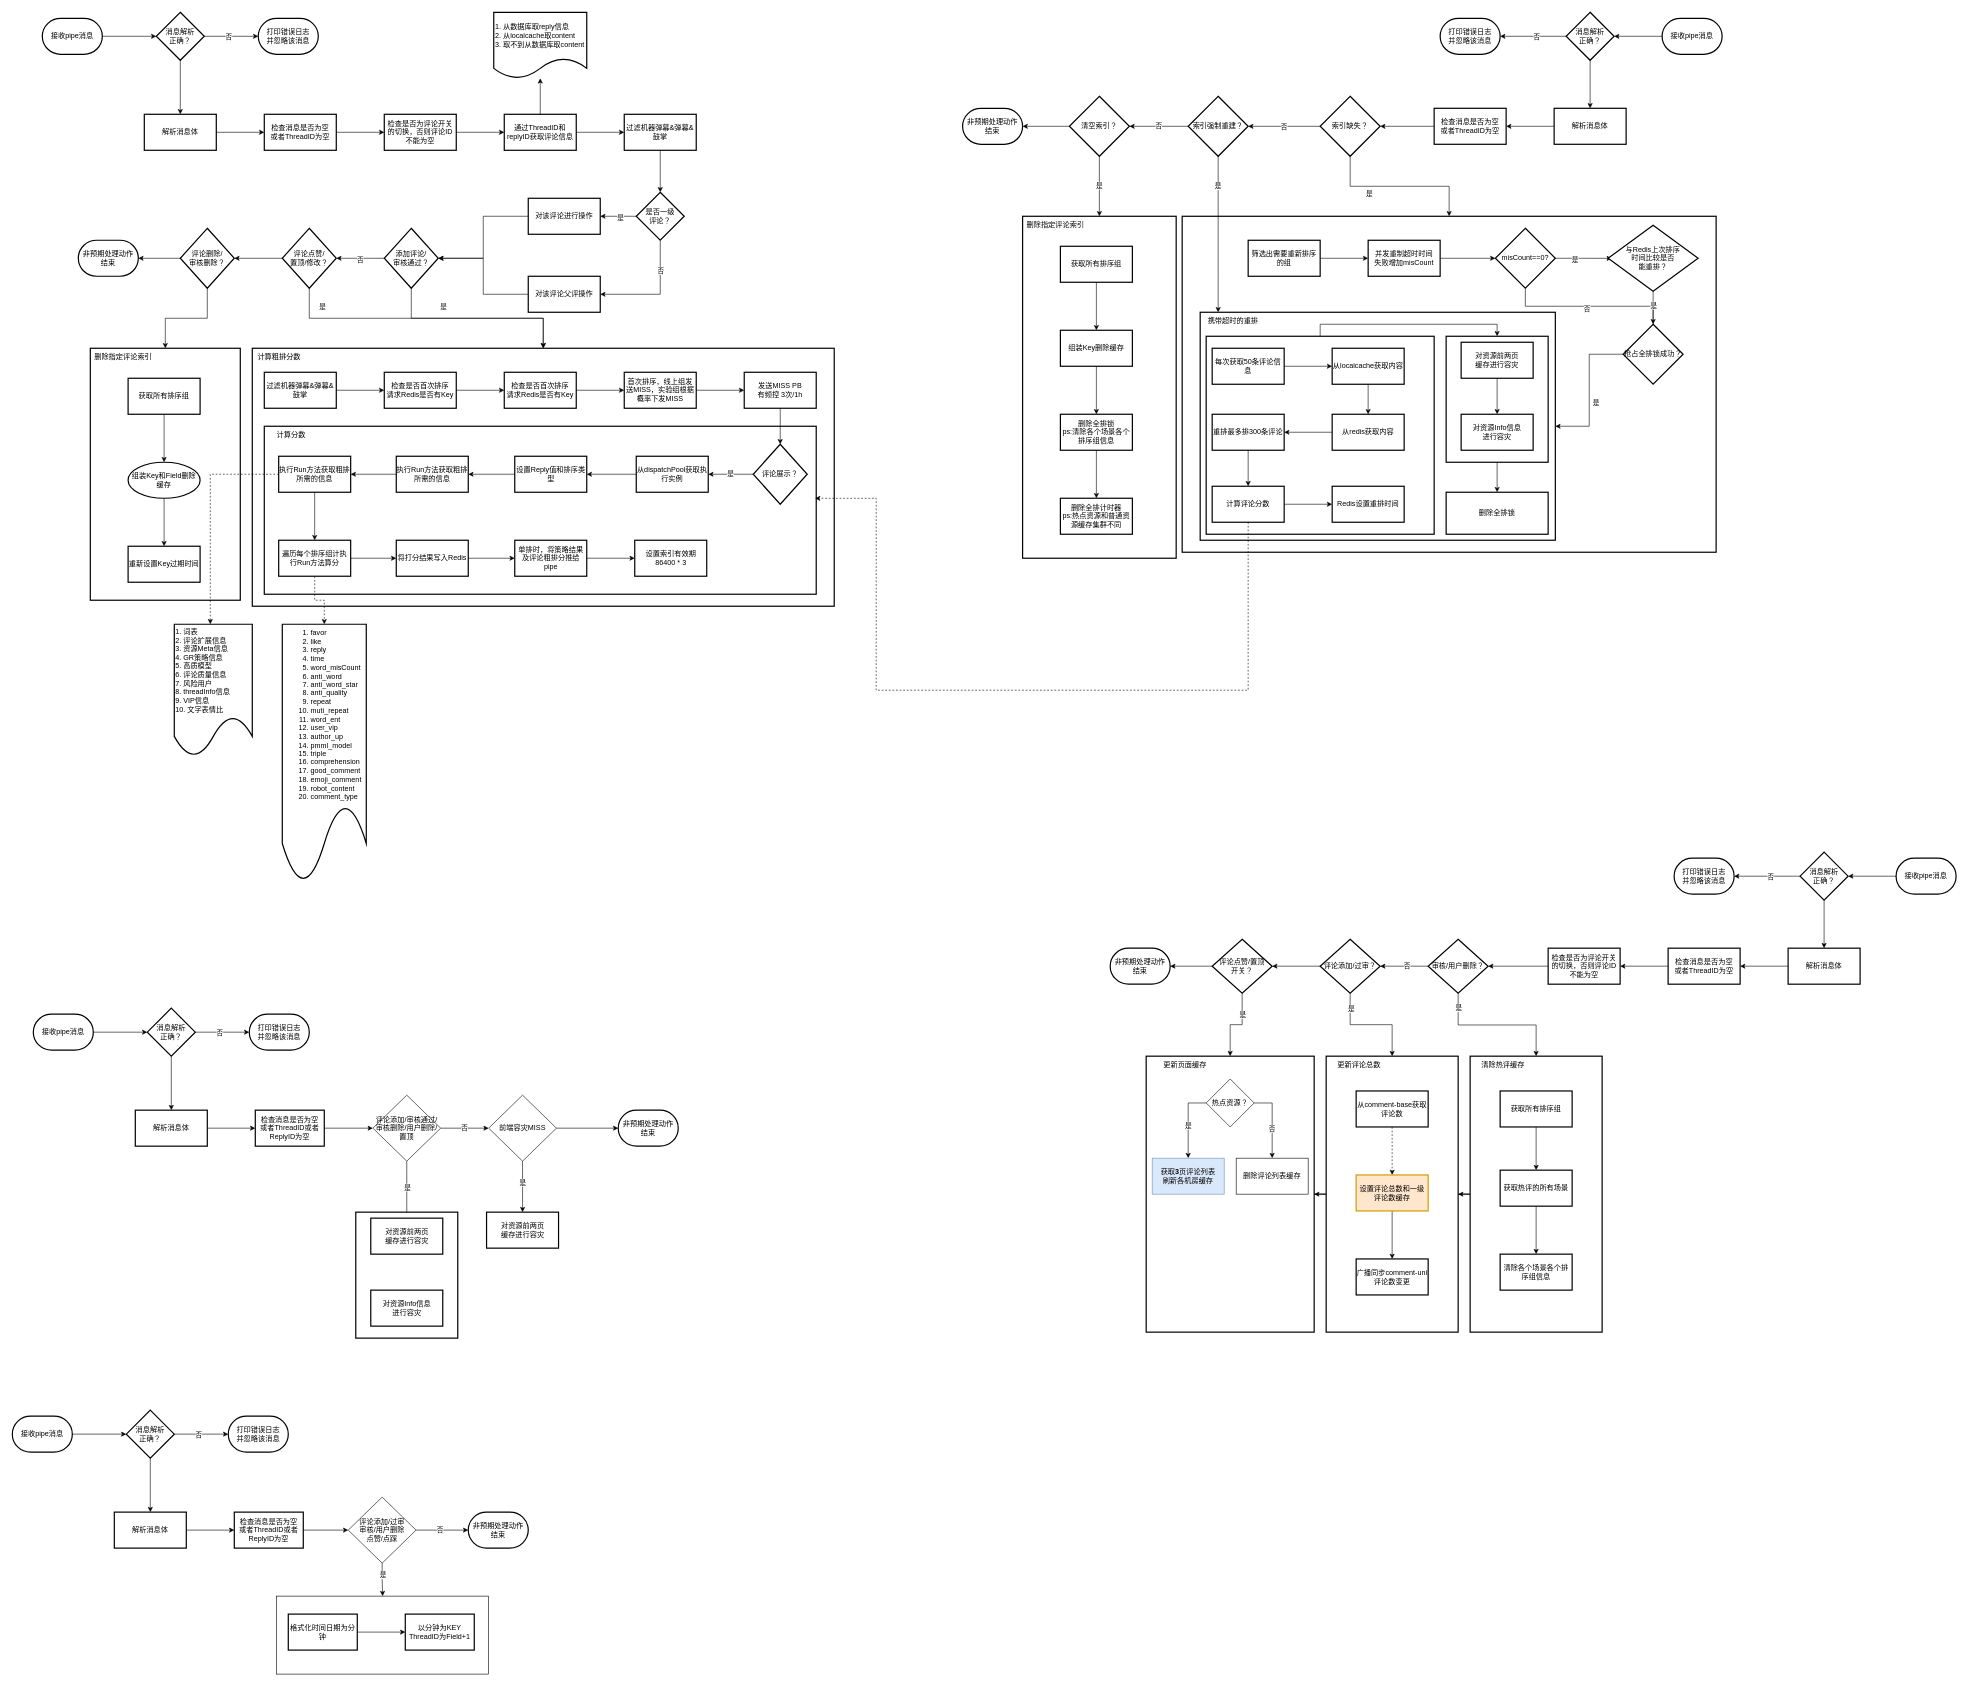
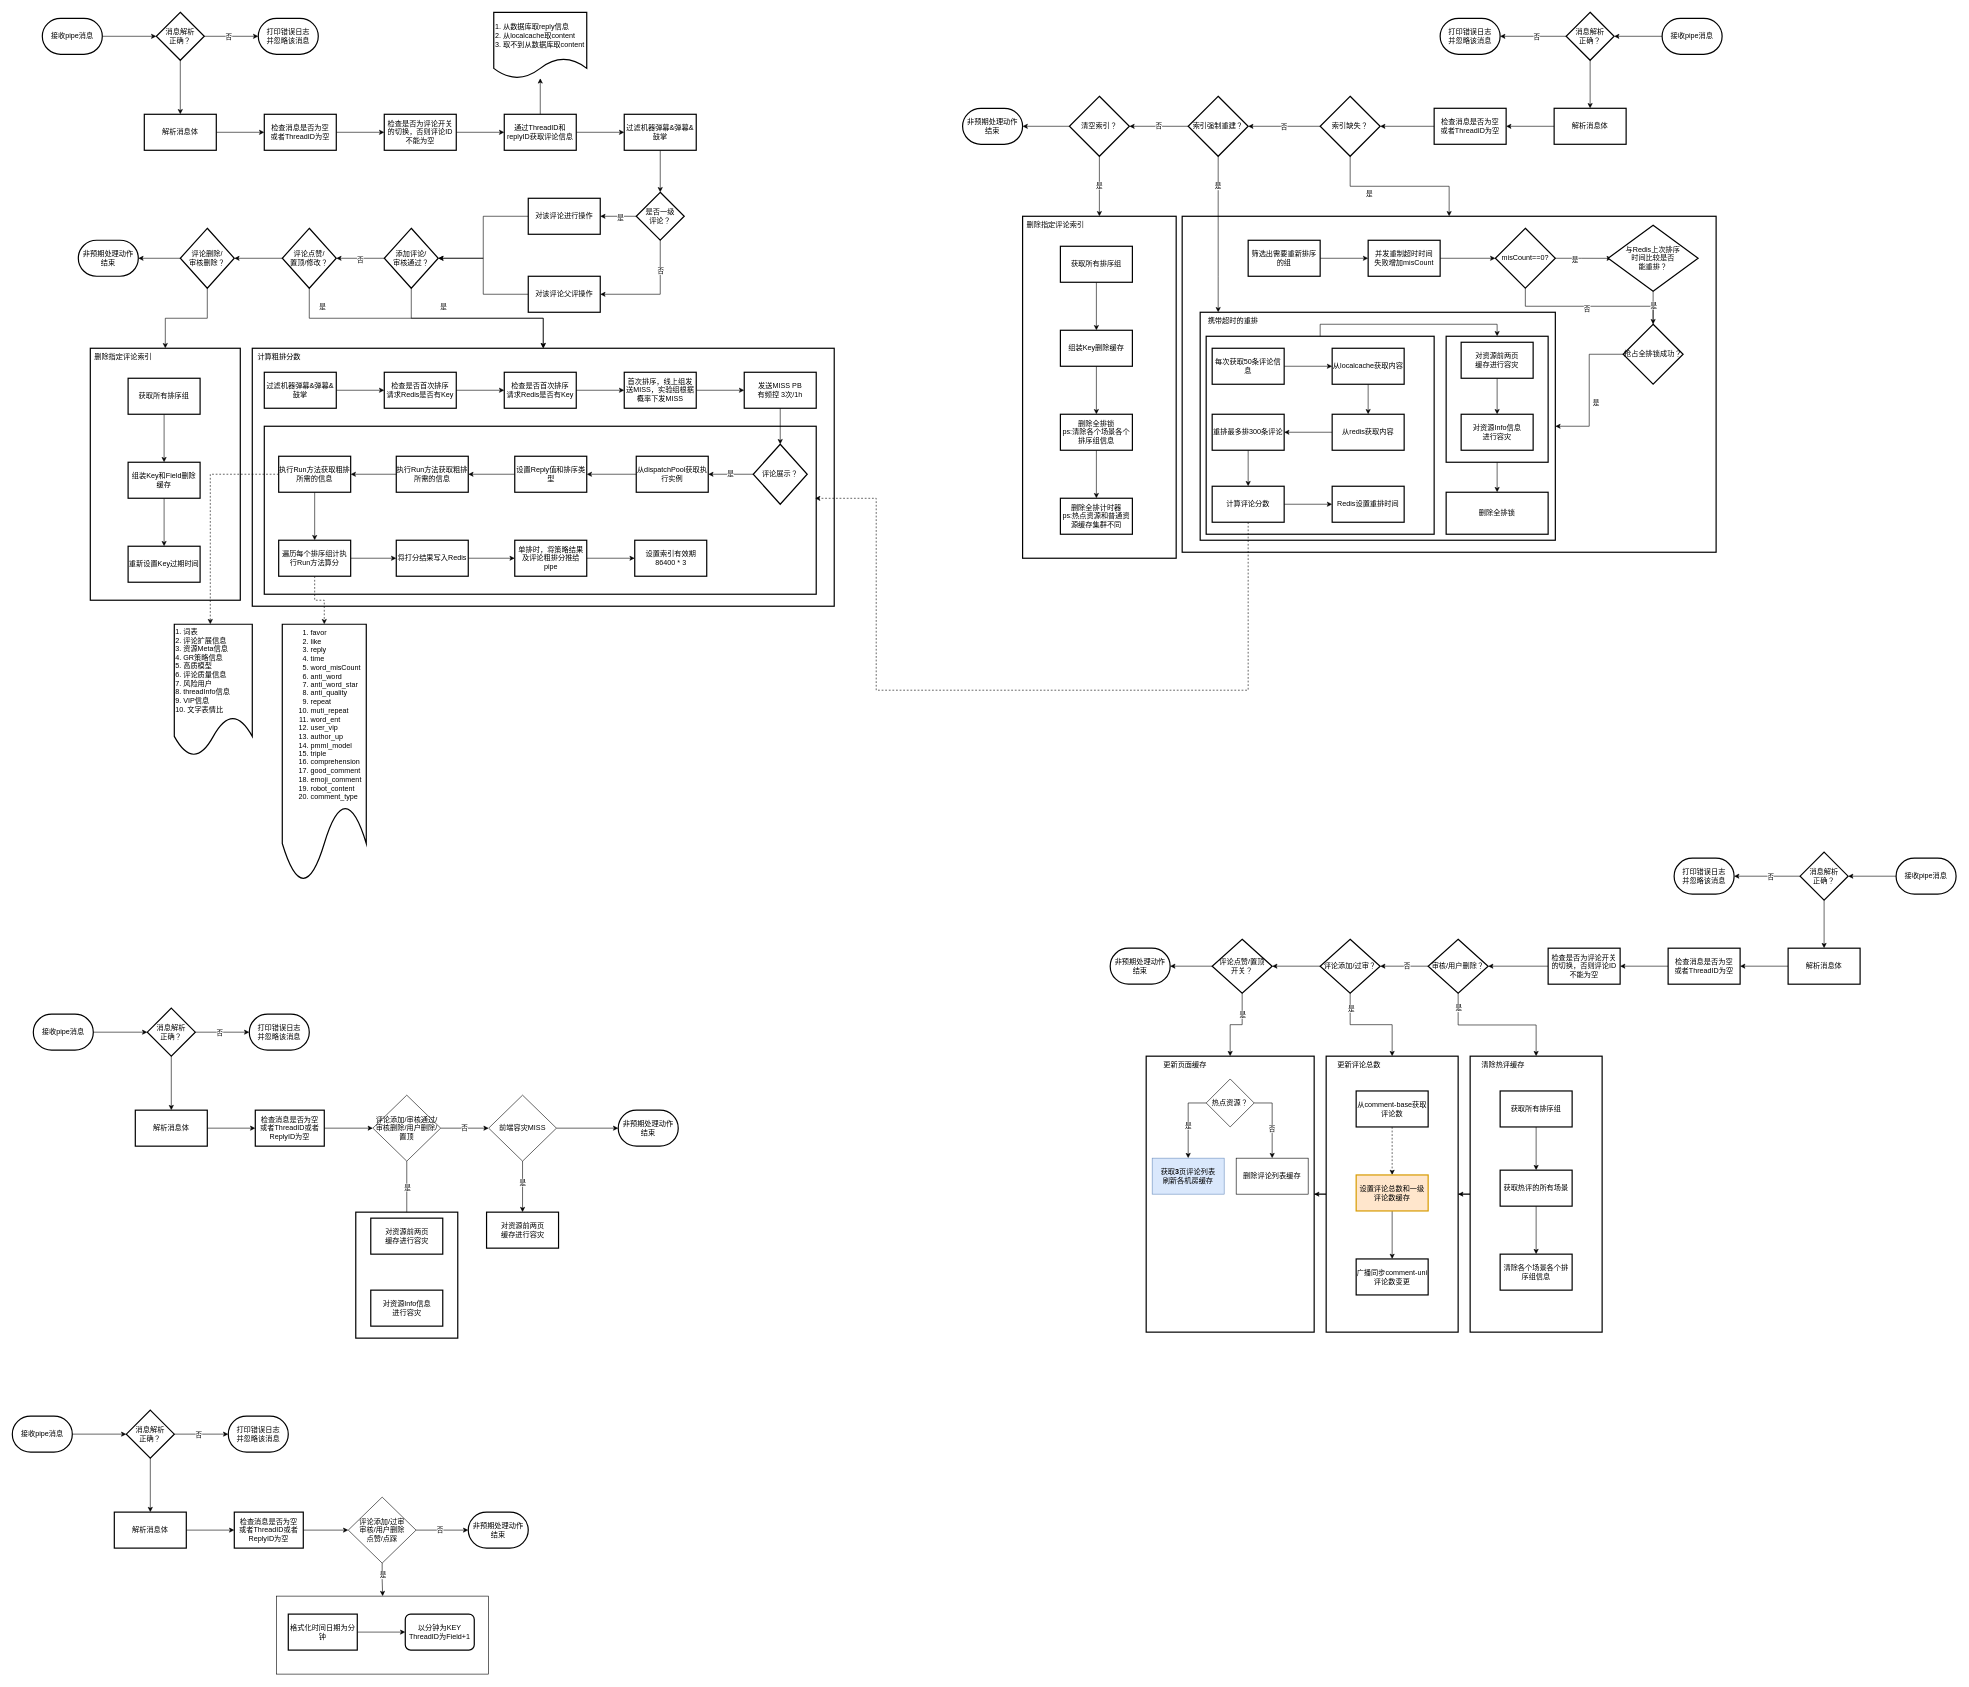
node "计算分数": removed
node "组装Key和Field删除缓存": shape ellipse -> rectangle
node "以分钟为KEY ThreadID为Field+1": shape rectangle -> rounded rectangle
